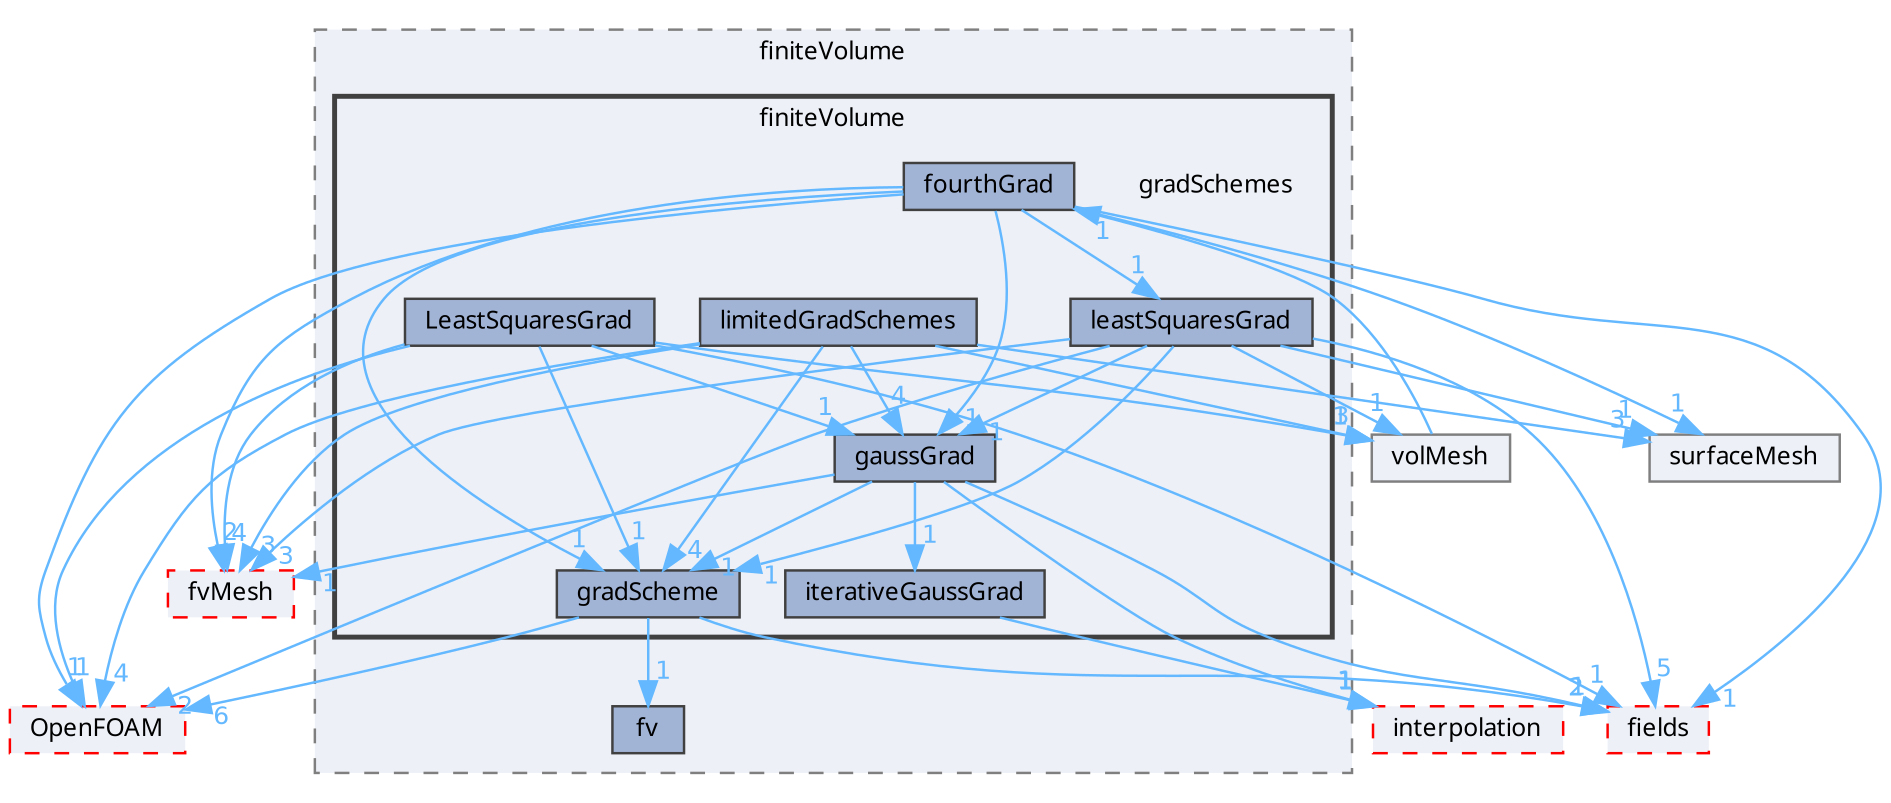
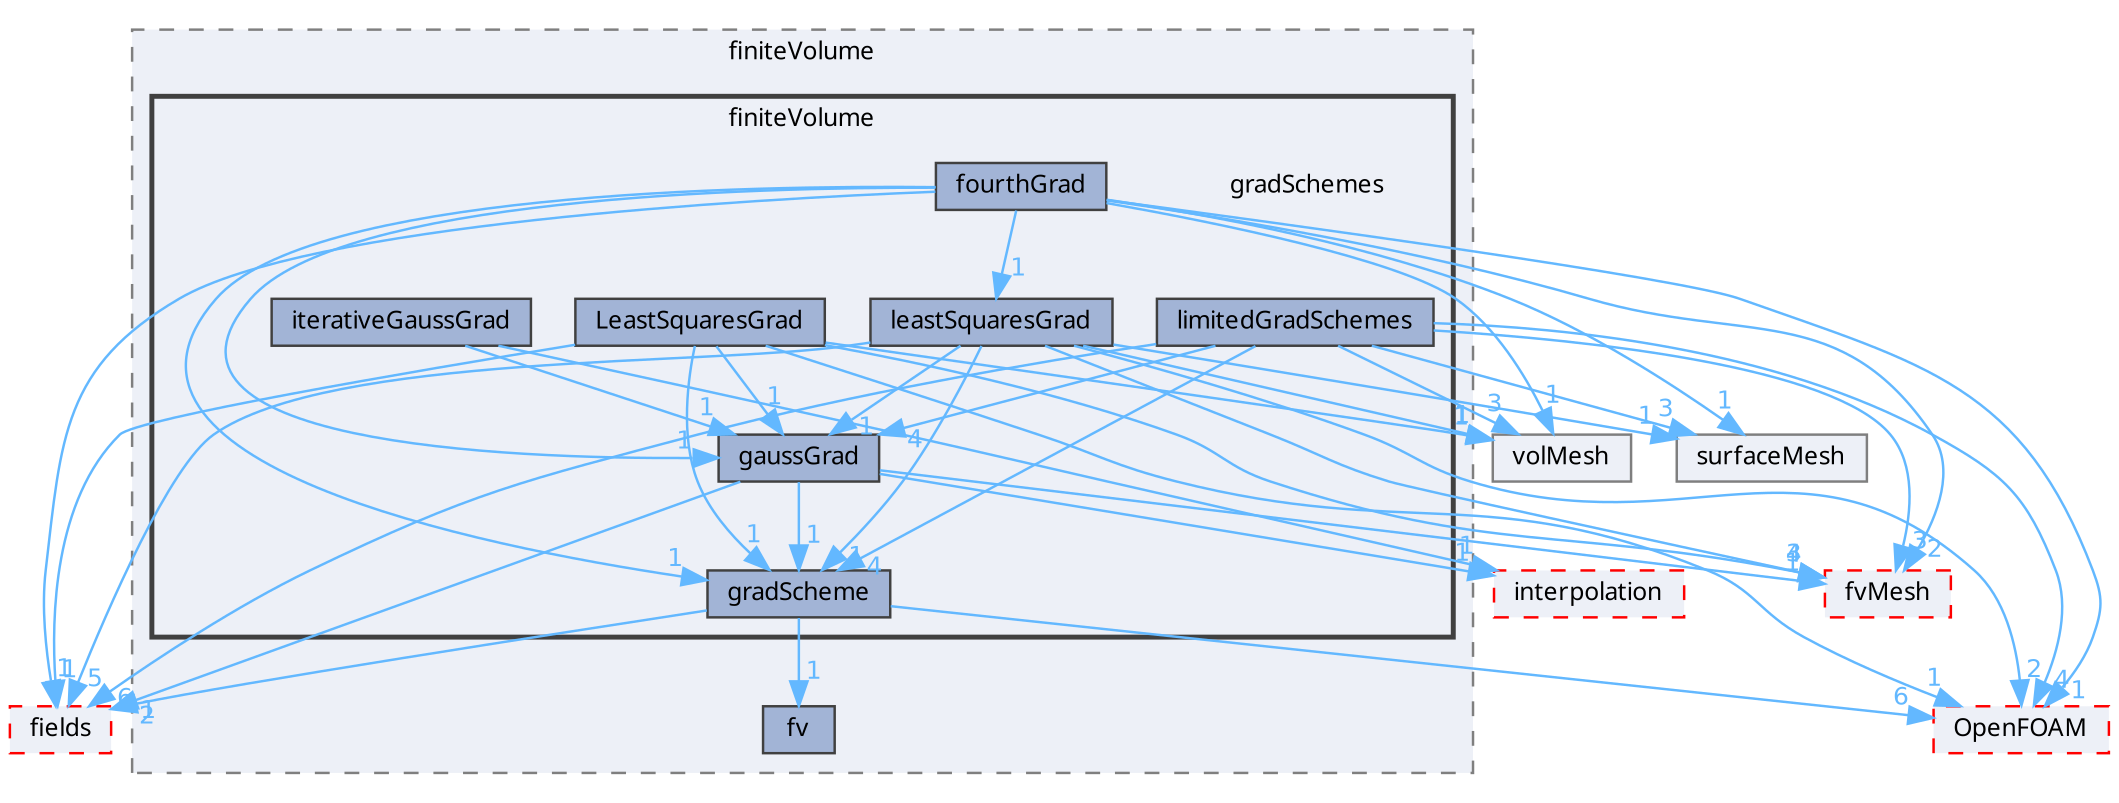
edge "volMesh" -> "fourthGrad": reversed
edge "limitedGradSchemes" -> "fields": added
edge "gaussGrad" -> "iterativeGaussGrad": reversed
